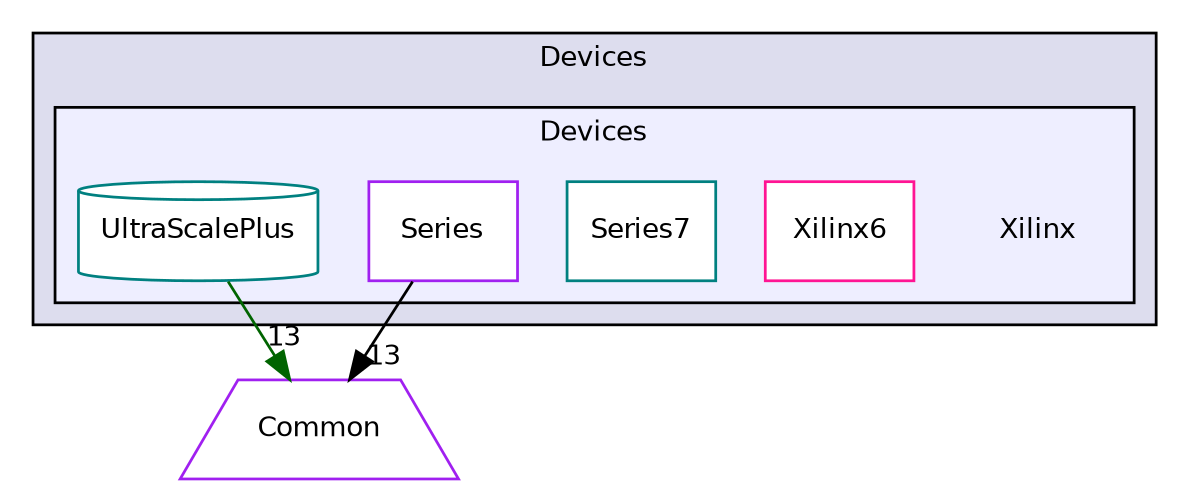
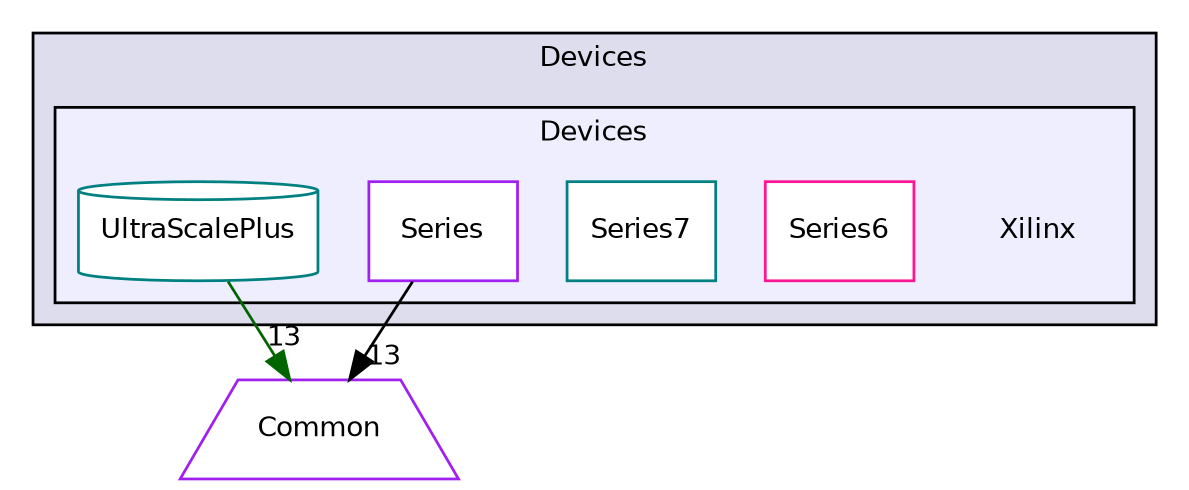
node "Xilinx6": label "Xilinx6" -> "Series6"
